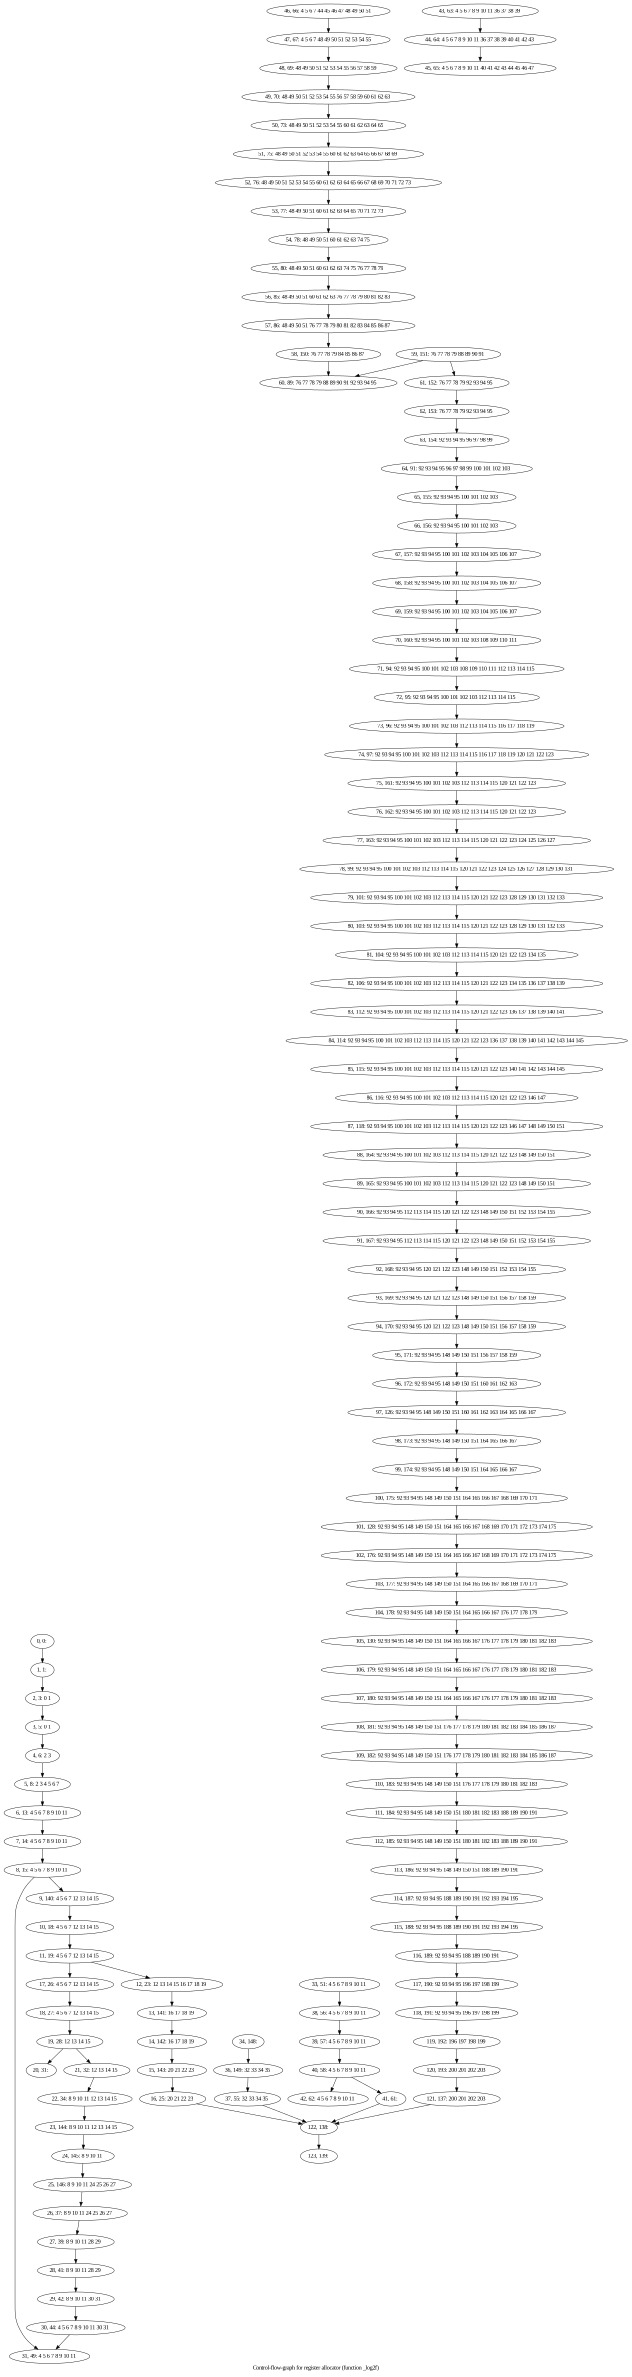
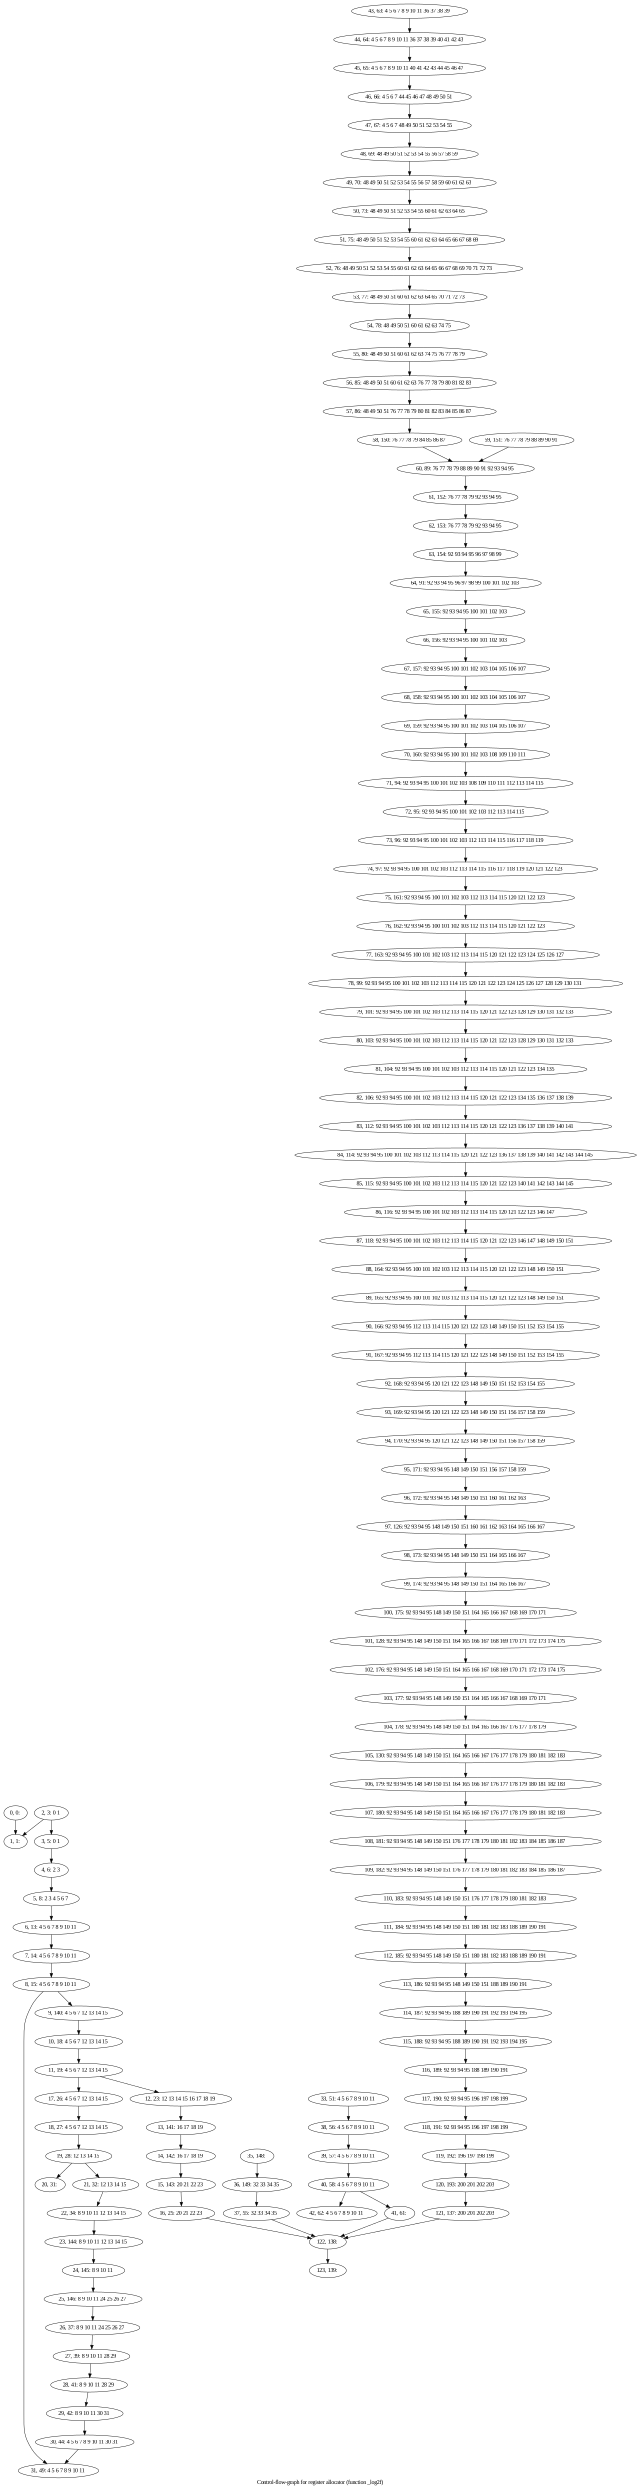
edge "45, 65: 4 5 6 7 8 9 10 11 40 41 42 43 44 45 46 47" -> "46, 66: 4 5 6 7 44 45 46 47 48 49 50 51": added
edge "59, 151: 76 77 78 79 88 89 90 91" -> "61, 152: 76 77 78 79 92 93 94 95": now "60, 89: 76 77 78 79 88 89 90 91 92 93 94 95" -> "61, 152: 76 77 78 79 92 93 94 95"
edge "1, 1:" -> "2, 3: 0 1": reversed
node "34, 148:": label "34, 148:" -> "35, 148:"
